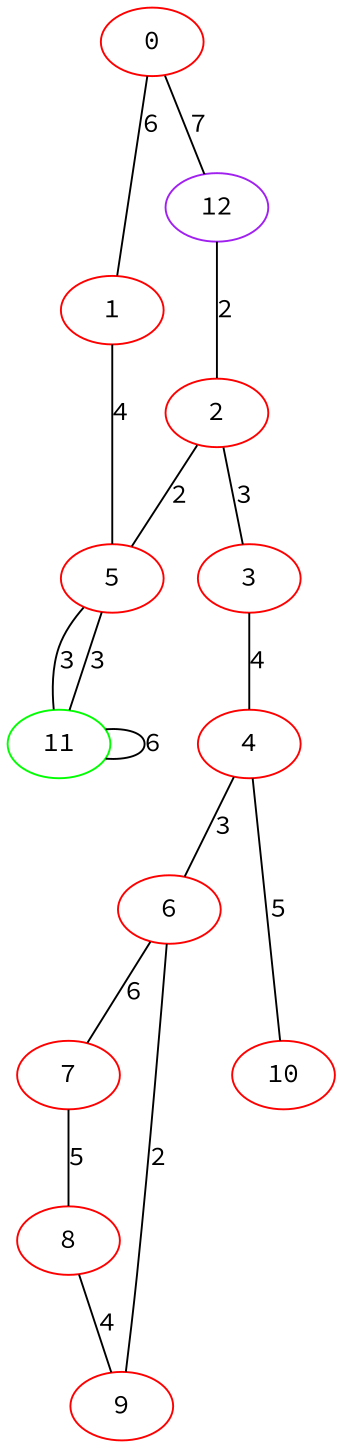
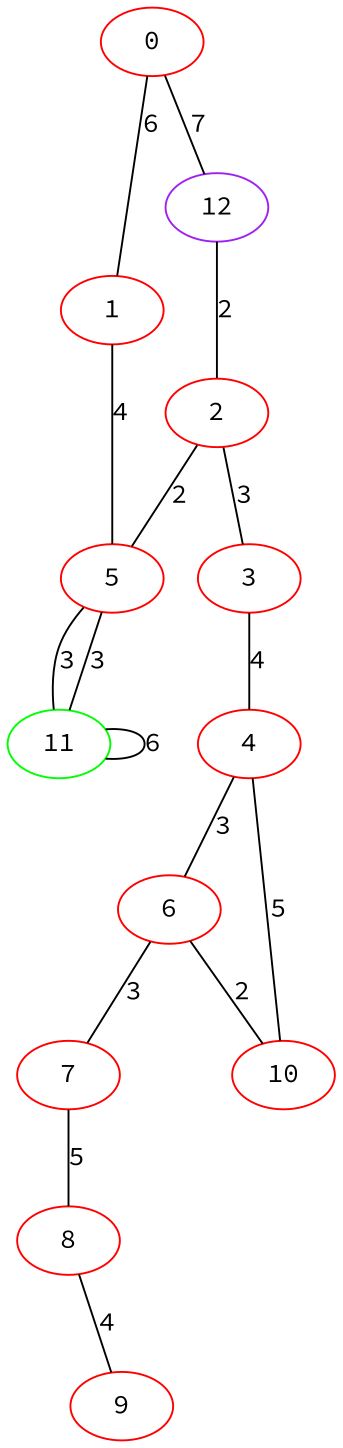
edge "6" -- "7": label "6" -> "3"
edge "6" -- "9": now "6" -- "10"
